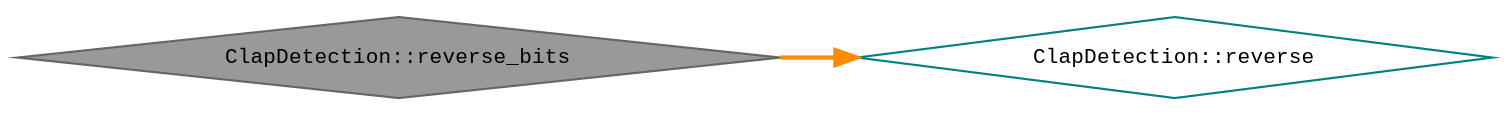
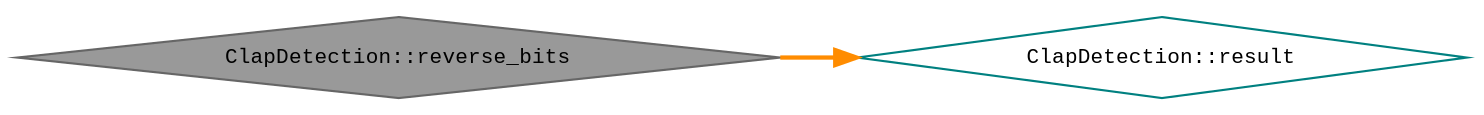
node "ClapDetection::reverse": label "ClapDetection::reverse" -> "ClapDetection::result"
